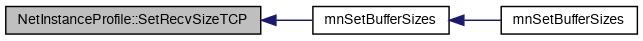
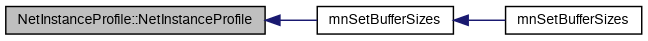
node "NetInstanceProfile::SetRecvSizeTCP": label "NetInstanceProfile::SetRecvSizeTCP" -> "NetInstanceProfile::NetInstanceProfile"
